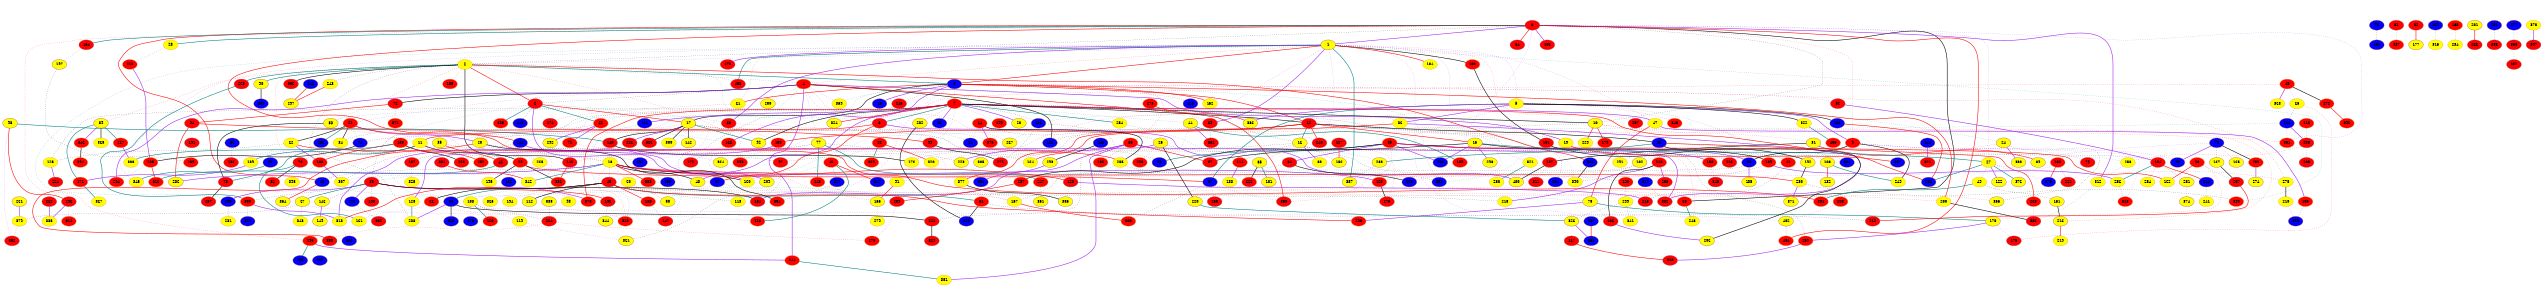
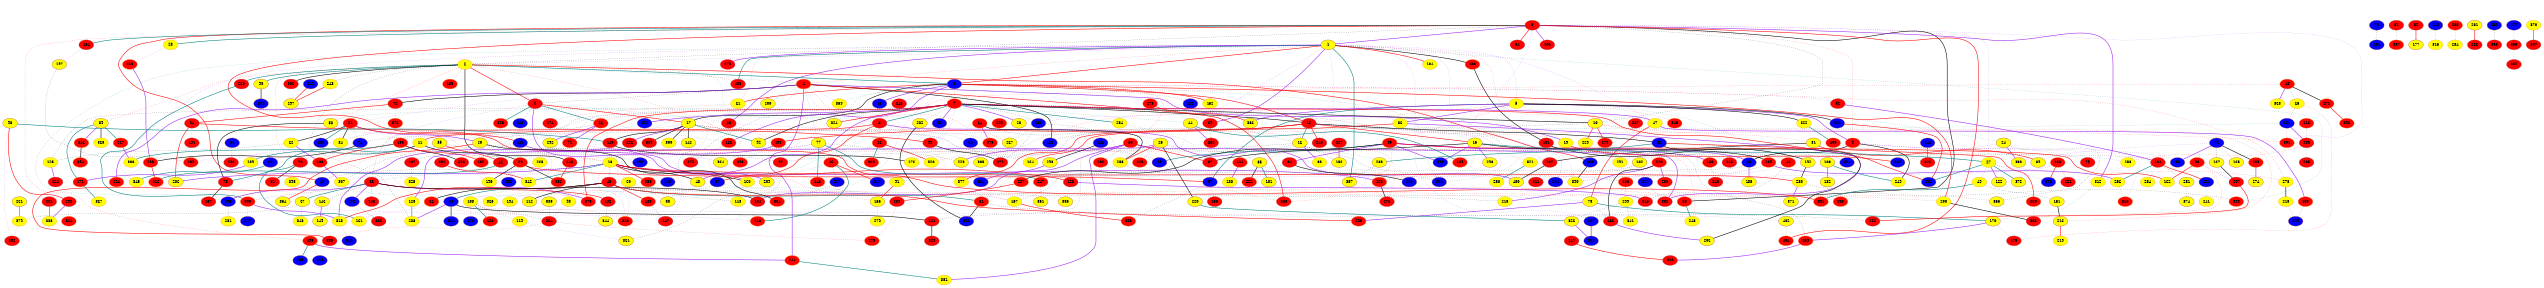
edge "62" -- "255": now "25" -- "255"
edge "108" -- "132": color red -> purple
edge "377" -- "385": removed
